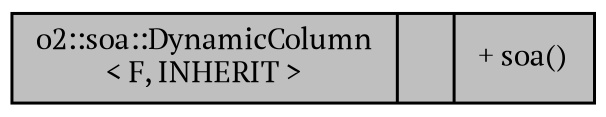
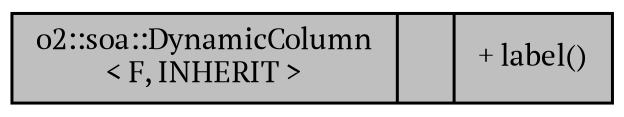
node "o2::soa::DynamicColumn": text "+ soa()" -> "+ label()"
